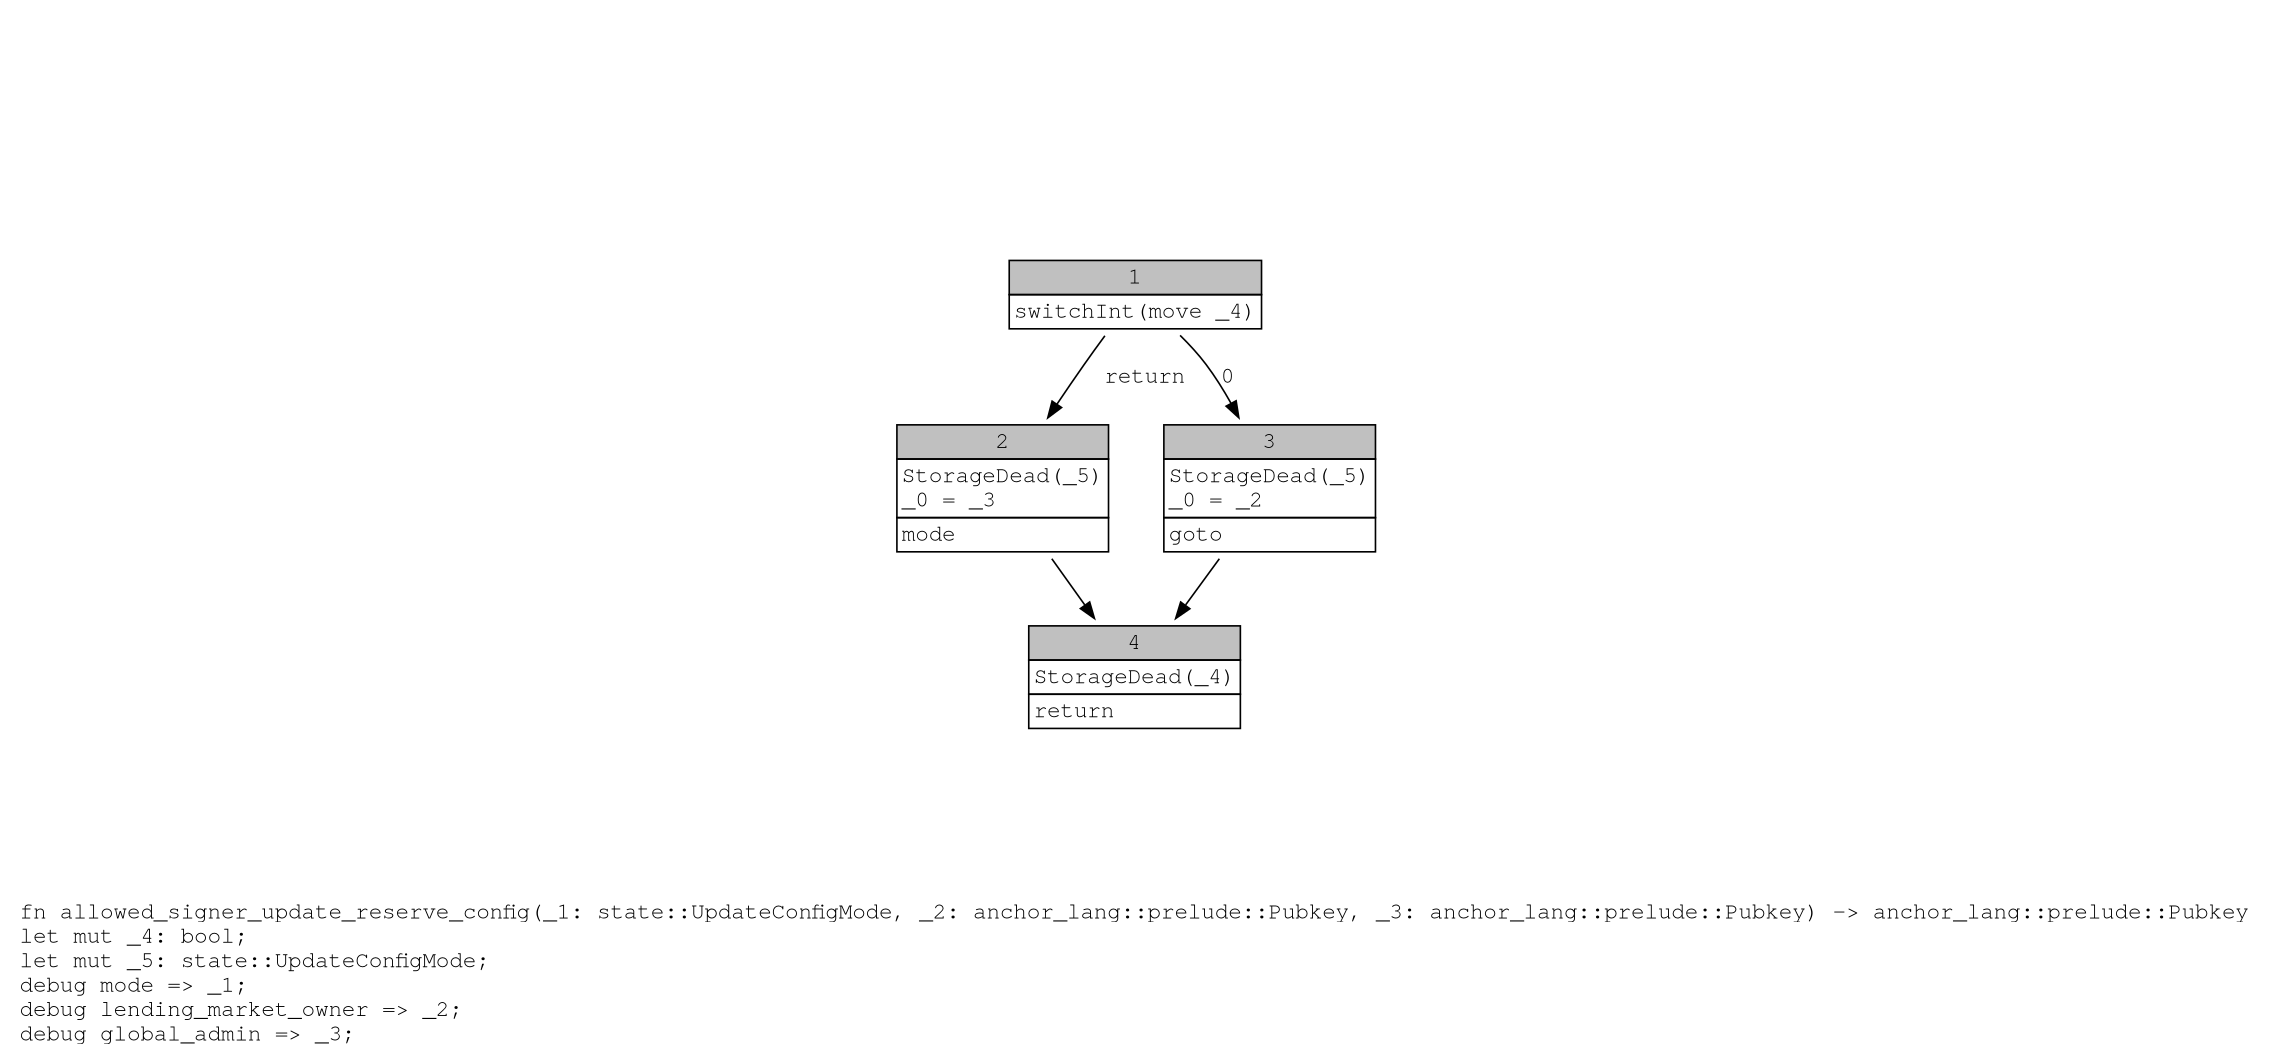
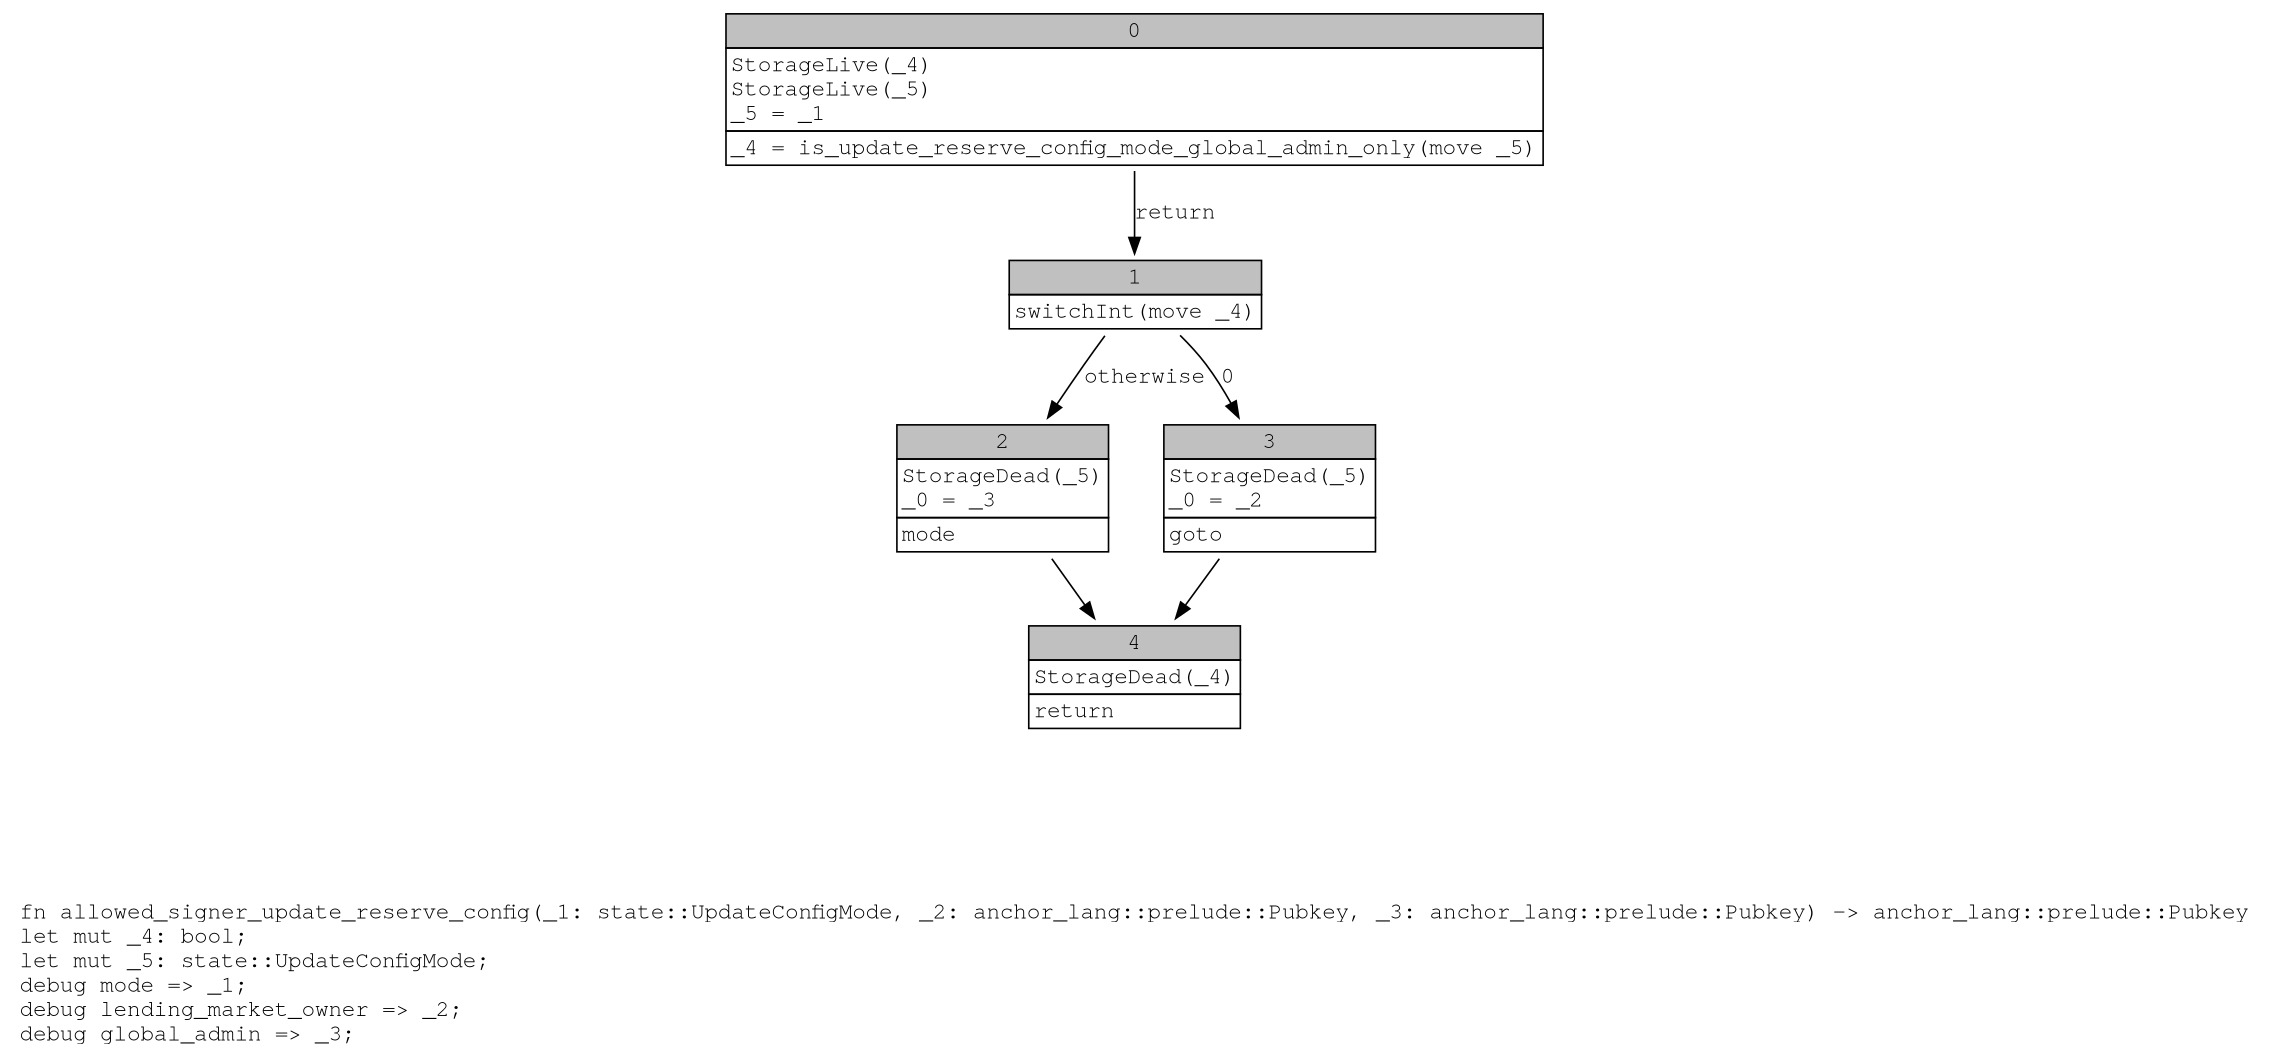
node "0": added
edge "1" -> "2": label "return" -> "otherwise"
